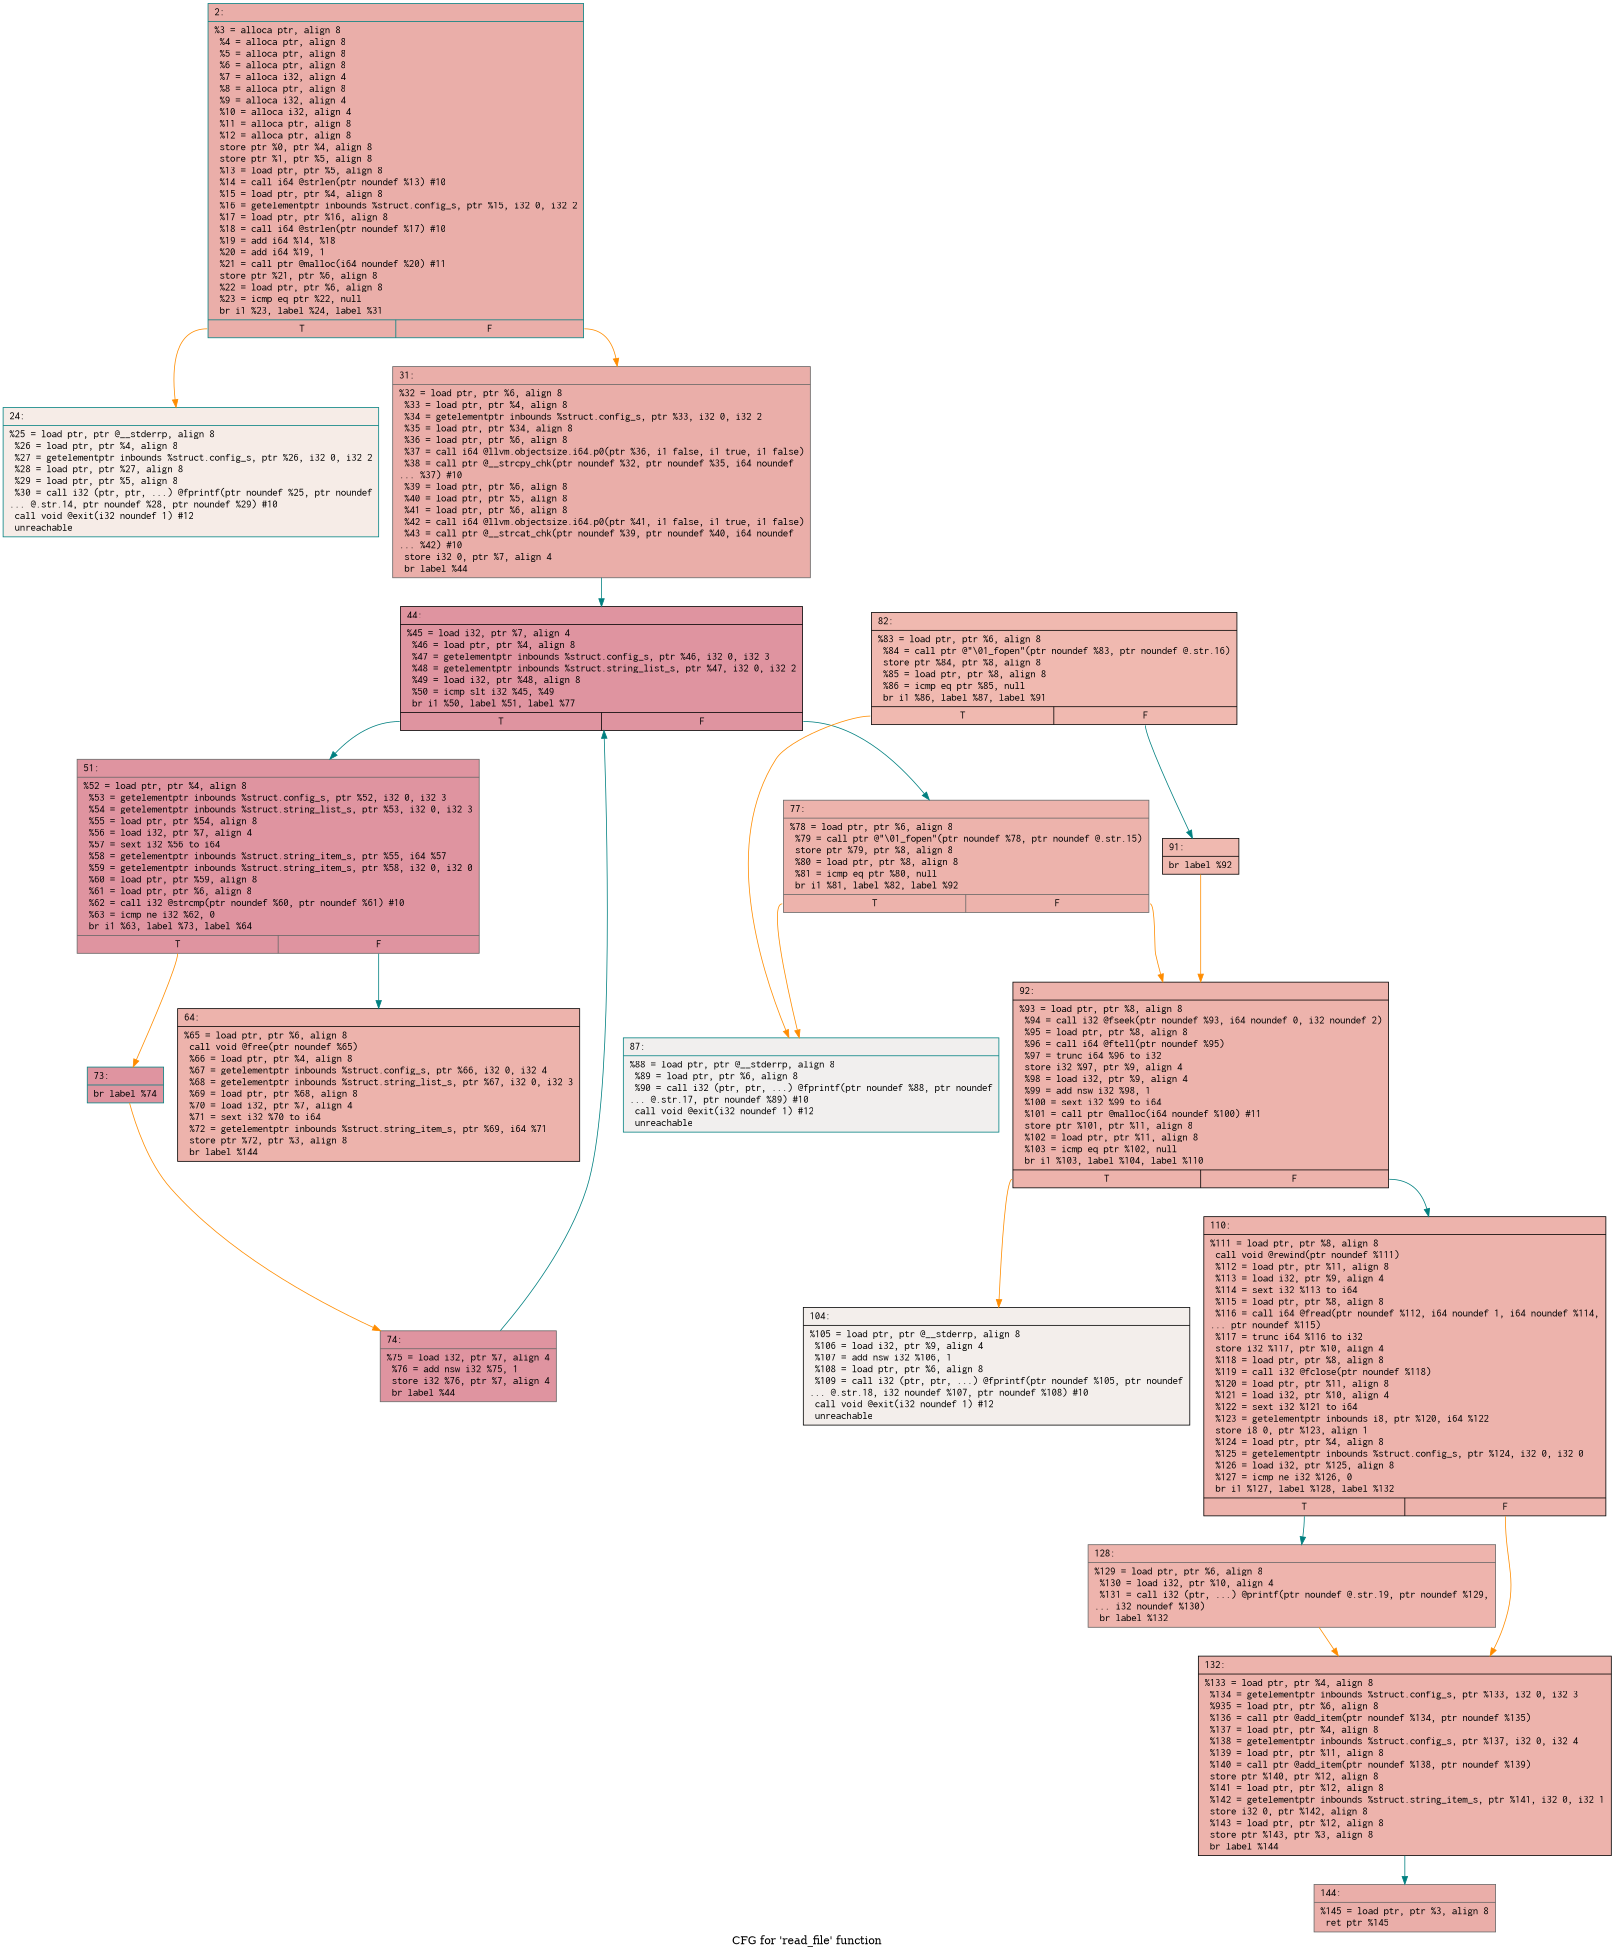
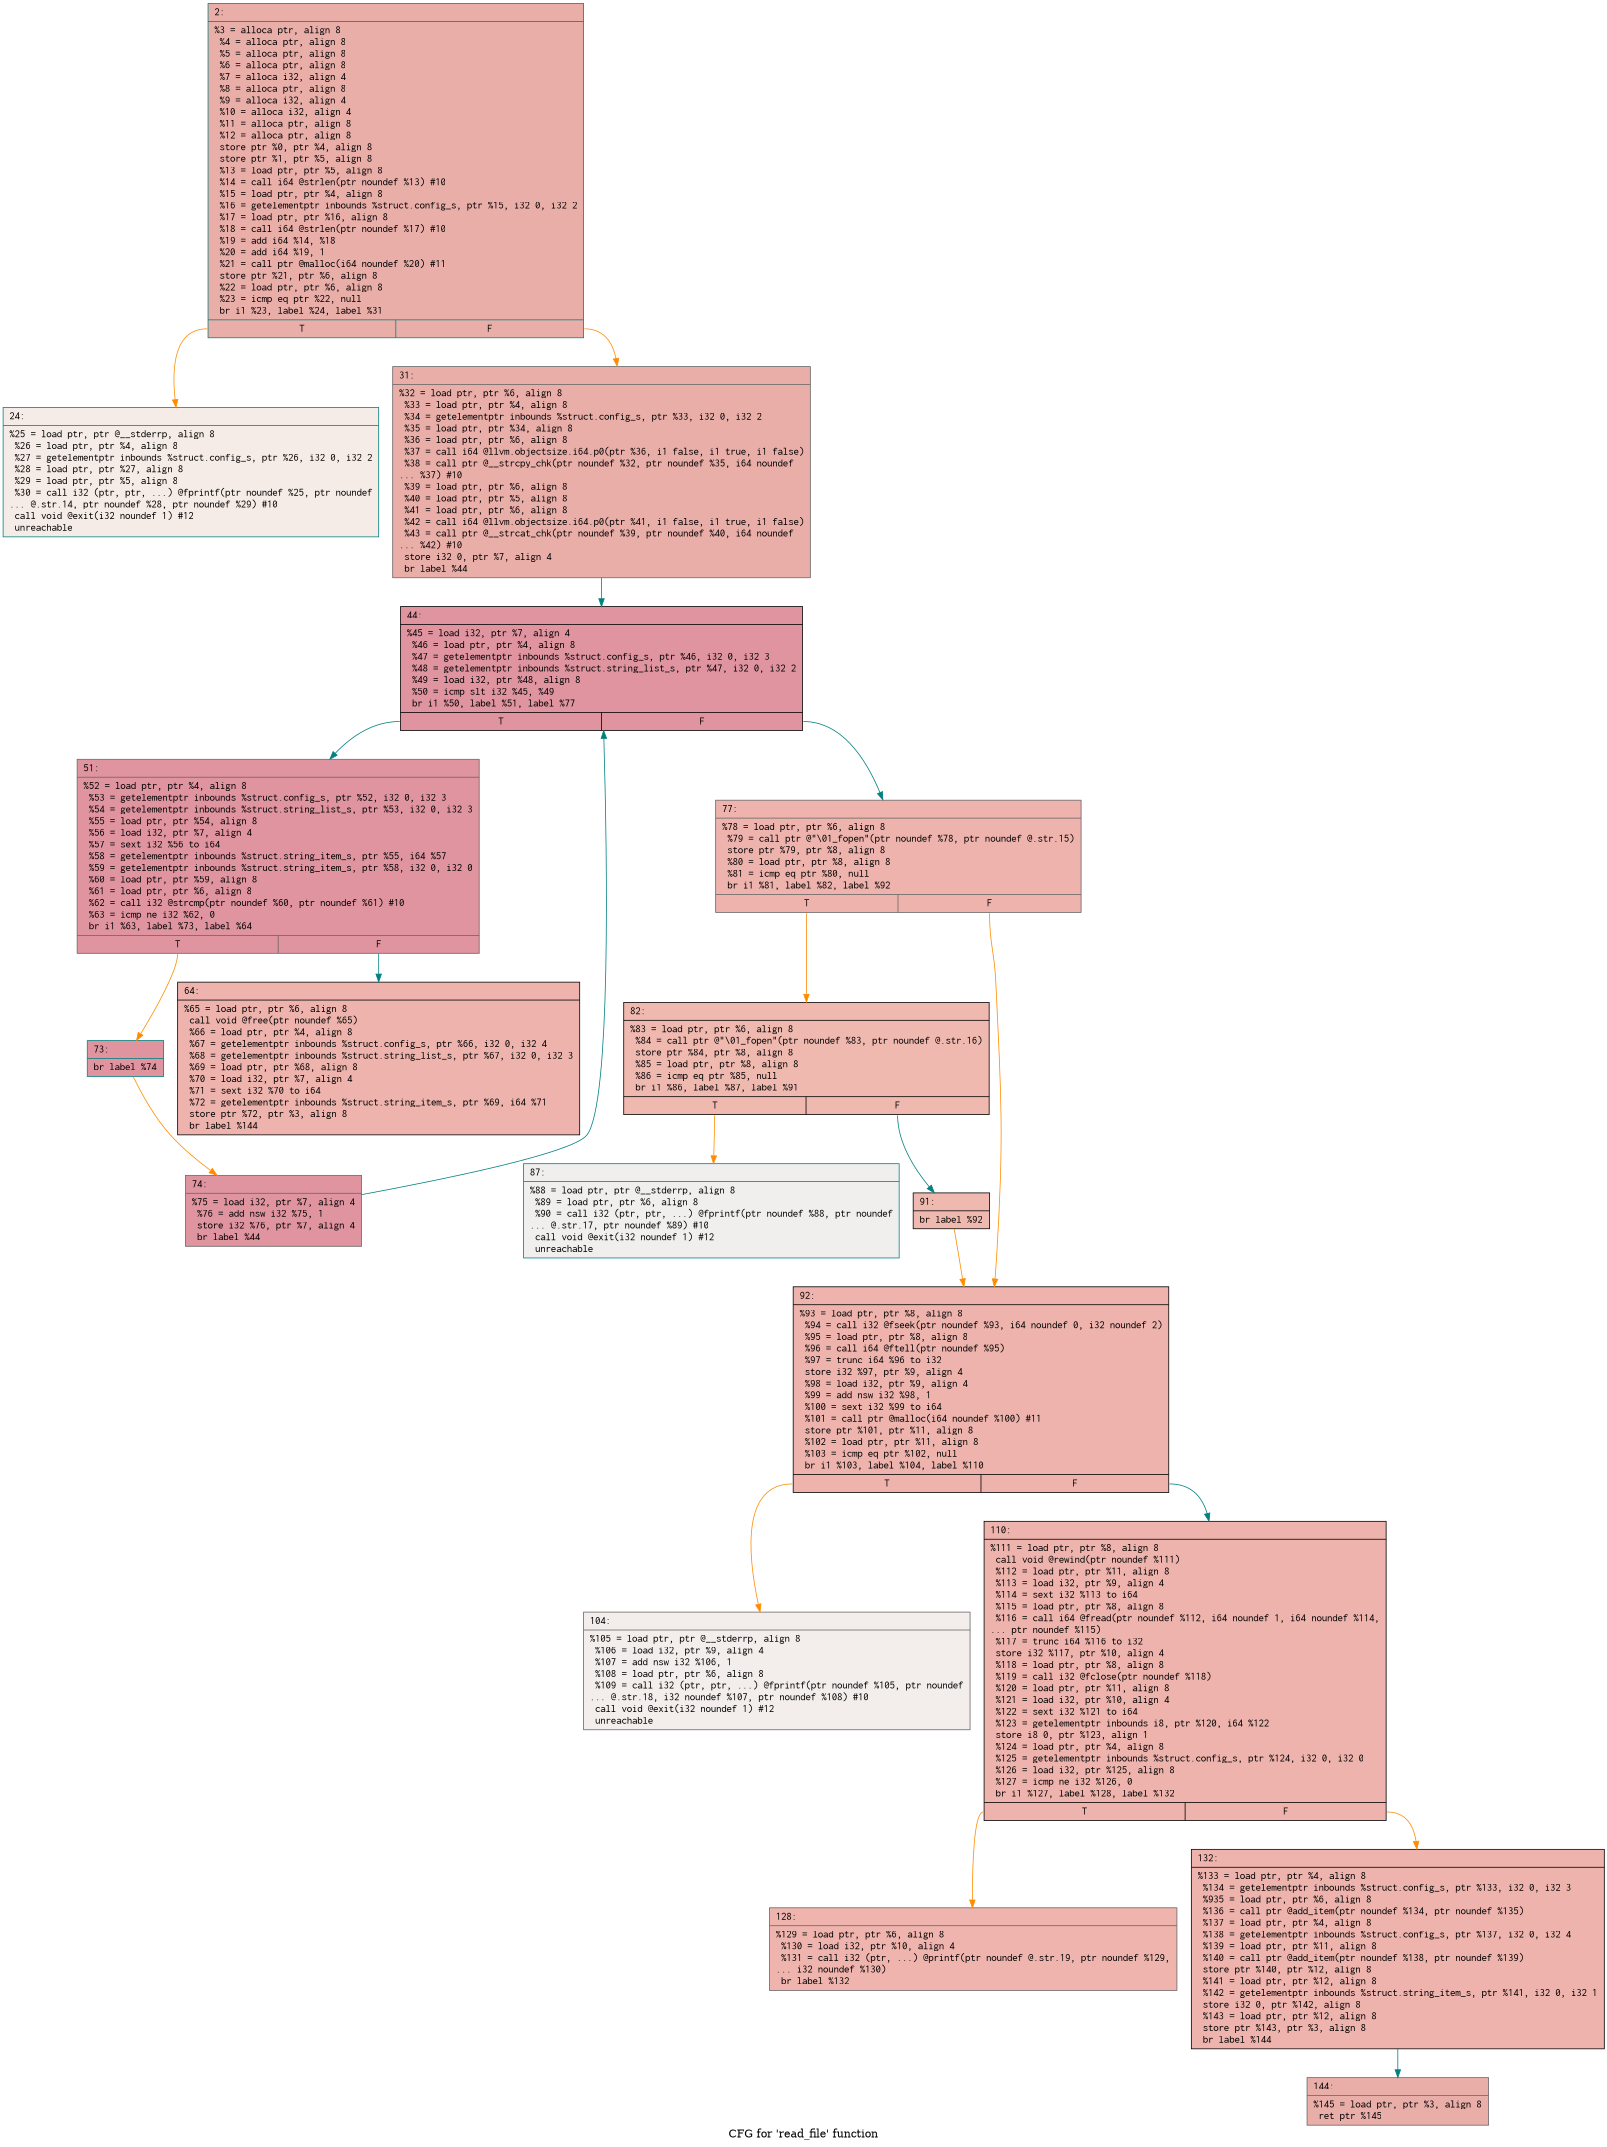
edge "77:" -> "87:": now "77:" -> "82:"
node "104:": color black -> gray40
edge "110:" -> "128:": color teal -> darkorange
edge "128:" -> "132:": removed
